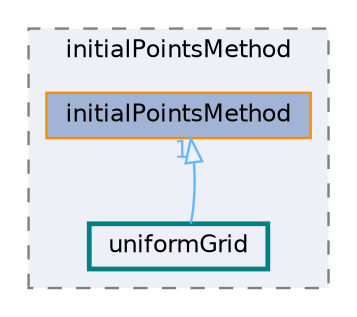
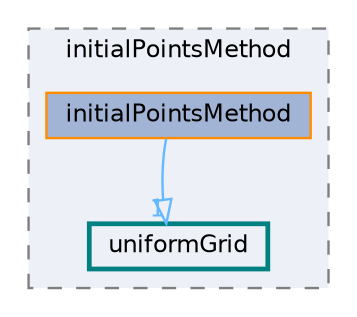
edge "uniformGrid" -> "initialPointsMethod": reversed
